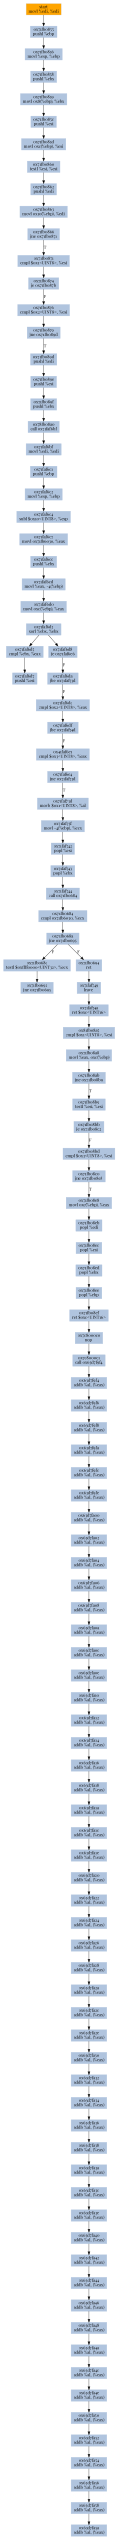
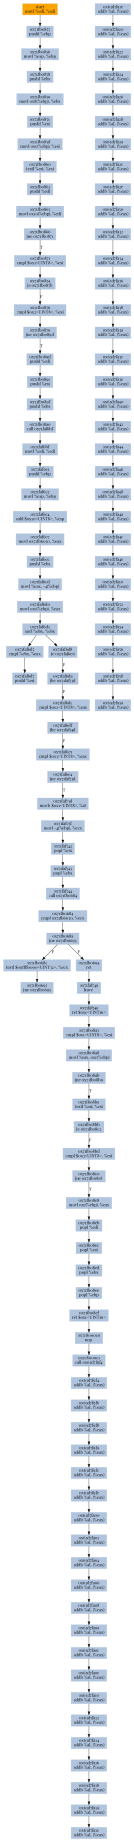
node "0x78fb08a0 call 0x71faf6bf": label "0x78fb08a0 call 0x71faf6bf" -> "0x71fb08a0 call 0x71faf6bf"
node "0x41faf6e1 cmpl $0x3<UINT8>, %eax": label "0x41faf6e1 cmpl $0x3<UINT8>, %eax" -> "0x71faf6e1 cmpl $0x3<UINT8>, %eax"
node "0x81fb08a5 cmpl $0x1<UINT8>, %esi": label "0x81fb08a5 cmpl $0x1<UINT8>, %esi" -> "0x71fb08a5 cmpl $0x1<UINT8>, %esi"
edge "0x63d7fa1c addb %al, (%eax)" -> "0x63d7fa1e addb %al, (%eax)": removed
